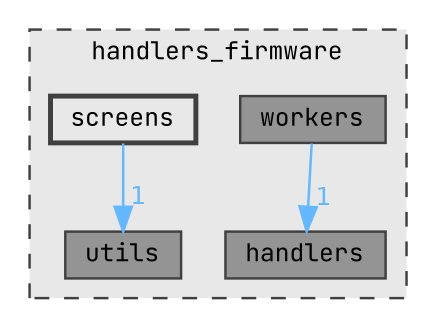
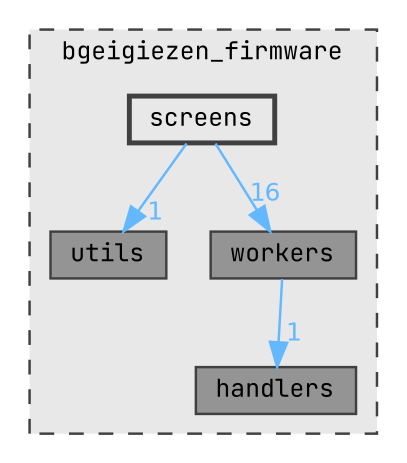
cluster "handlers_firmware": label "handlers_firmware" -> "bgeigiezen_firmware"
edge "screens" -> "workers": added
